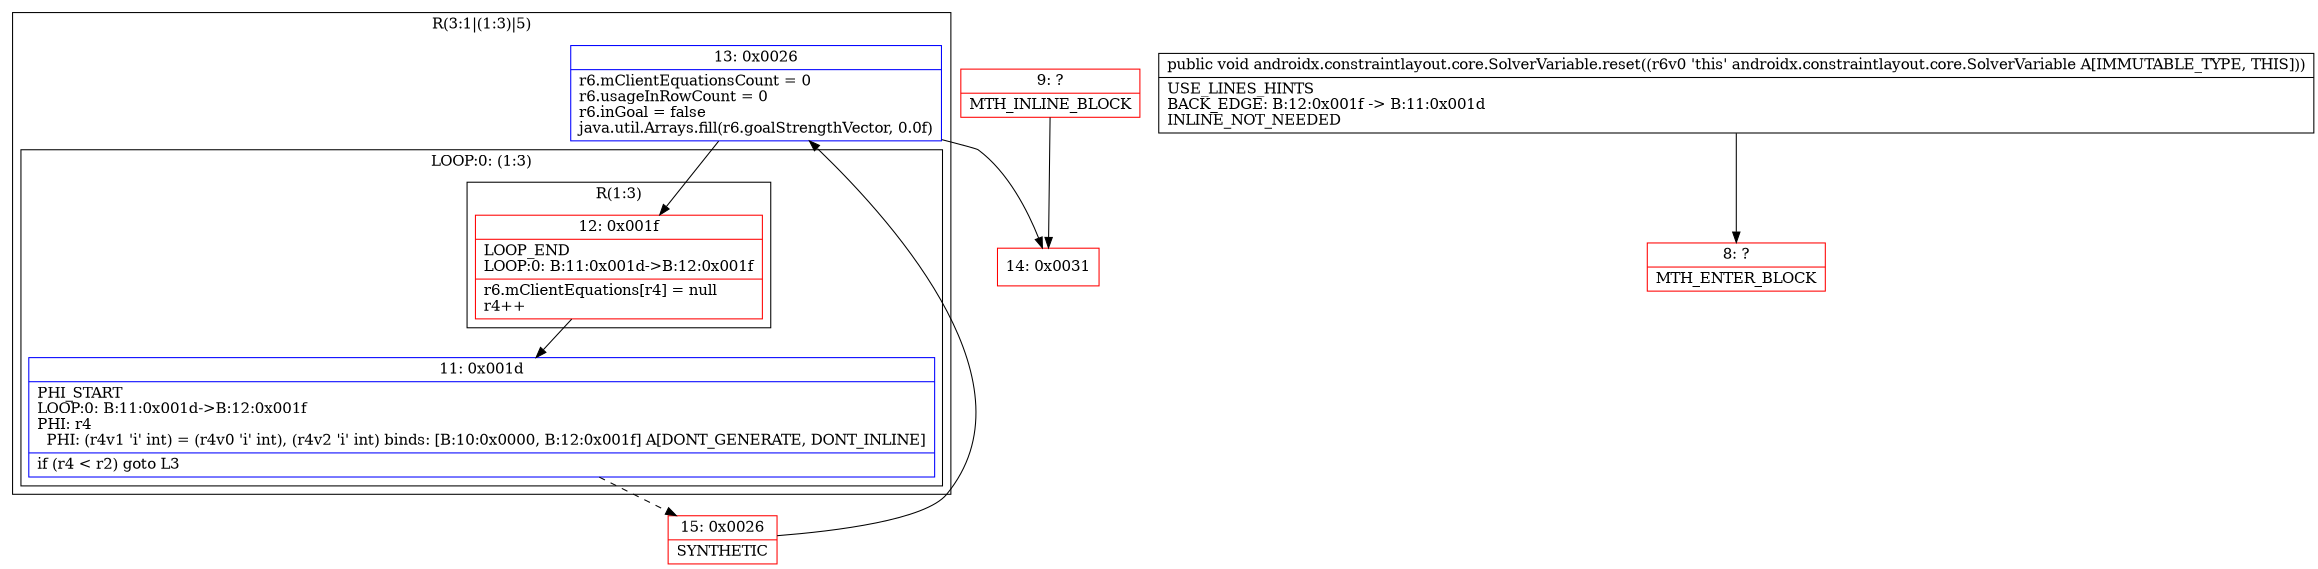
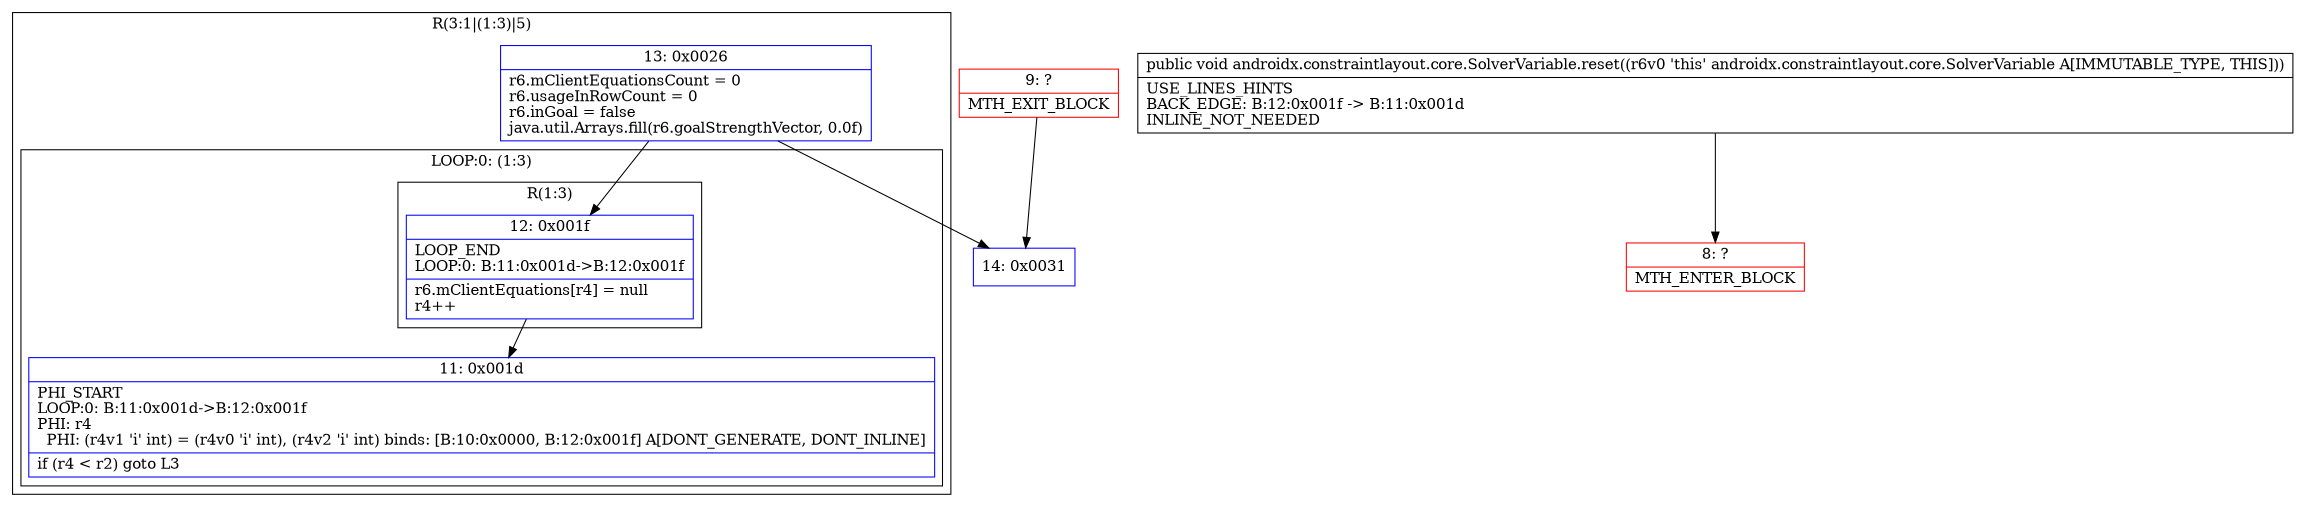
node "9: ?": text "MTH_INLINE_BLOCK" -> "MTH_EXIT_BLOCK"
node "12: 0x001f": color red -> blue
node "14: 0x0031": color red -> blue
node "15: 0x0026": removed
